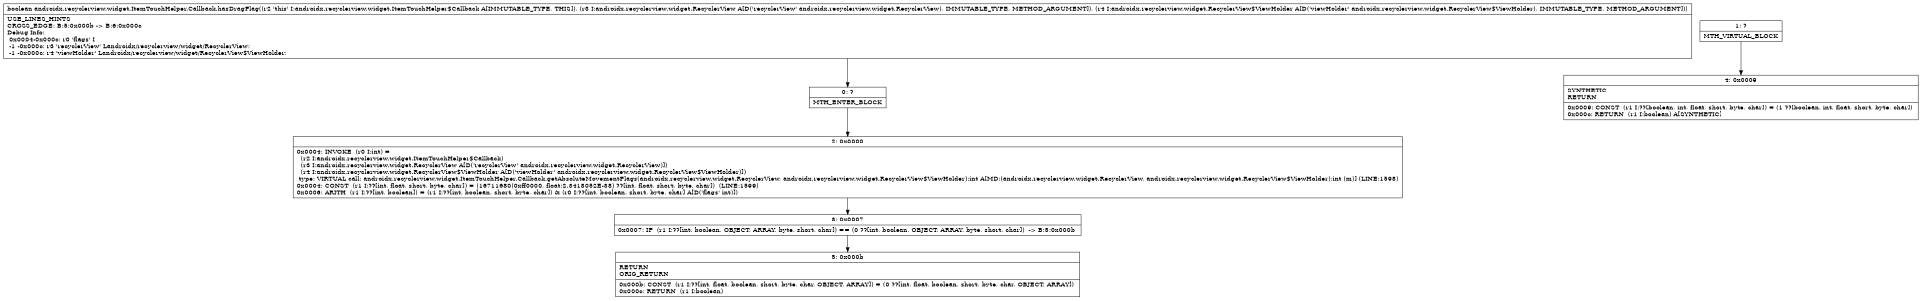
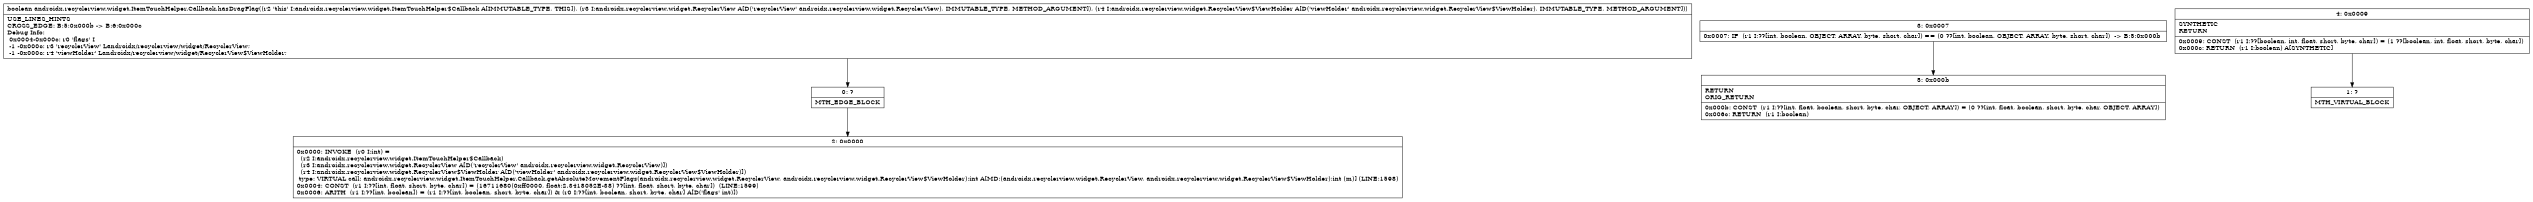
edge "1: ?" -> "4: 0x0009": reversed
node "0: ?": text "MTH_ENTER_BLOCK" -> "MTH_EDGE_BLOCK"
node "2: 0x0000": text "0x0004: INVOKE  (r0 I:int) =" -> "0x0000: INVOKE  (r0 I:int) ="
edge "2: 0x0000" -> "3: 0x0007": removed
node "5: 0x000b": text "0x000c: RETURN  (r1 I:boolean)" -> "0x006c: RETURN  (r1 I:boolean)"
